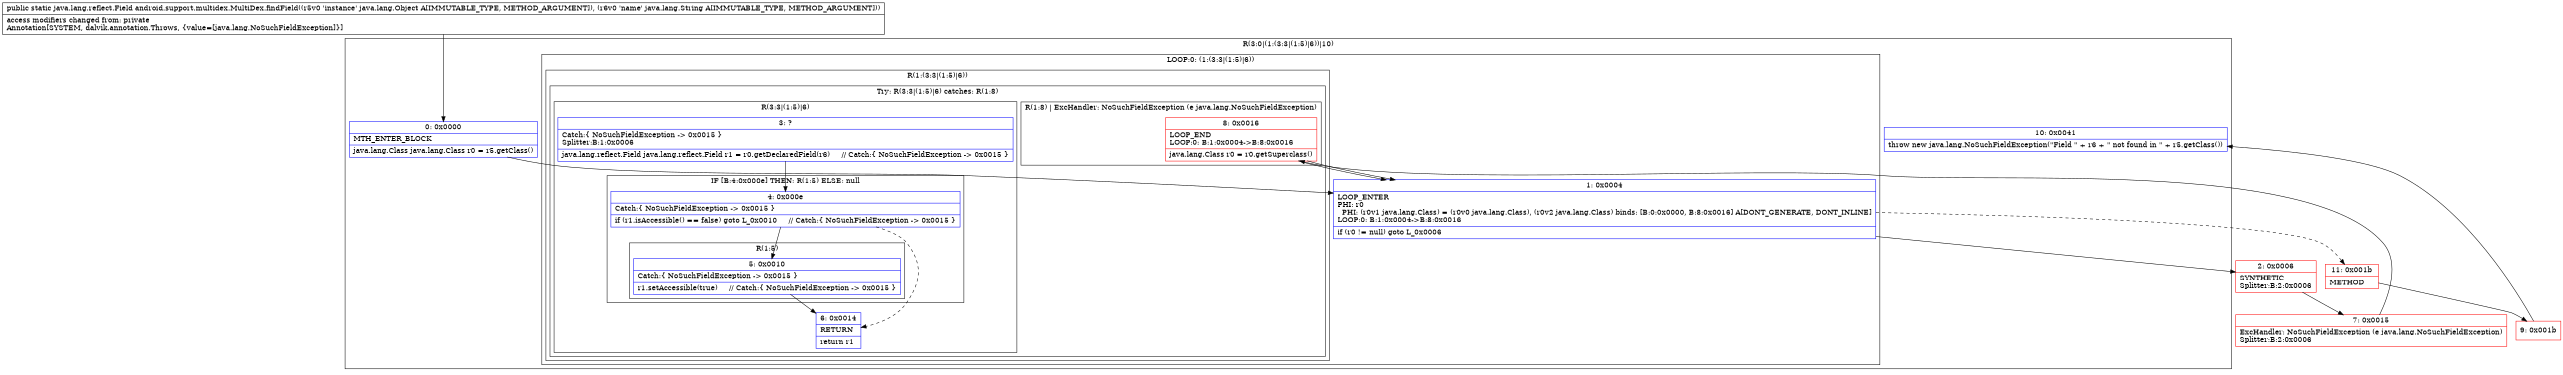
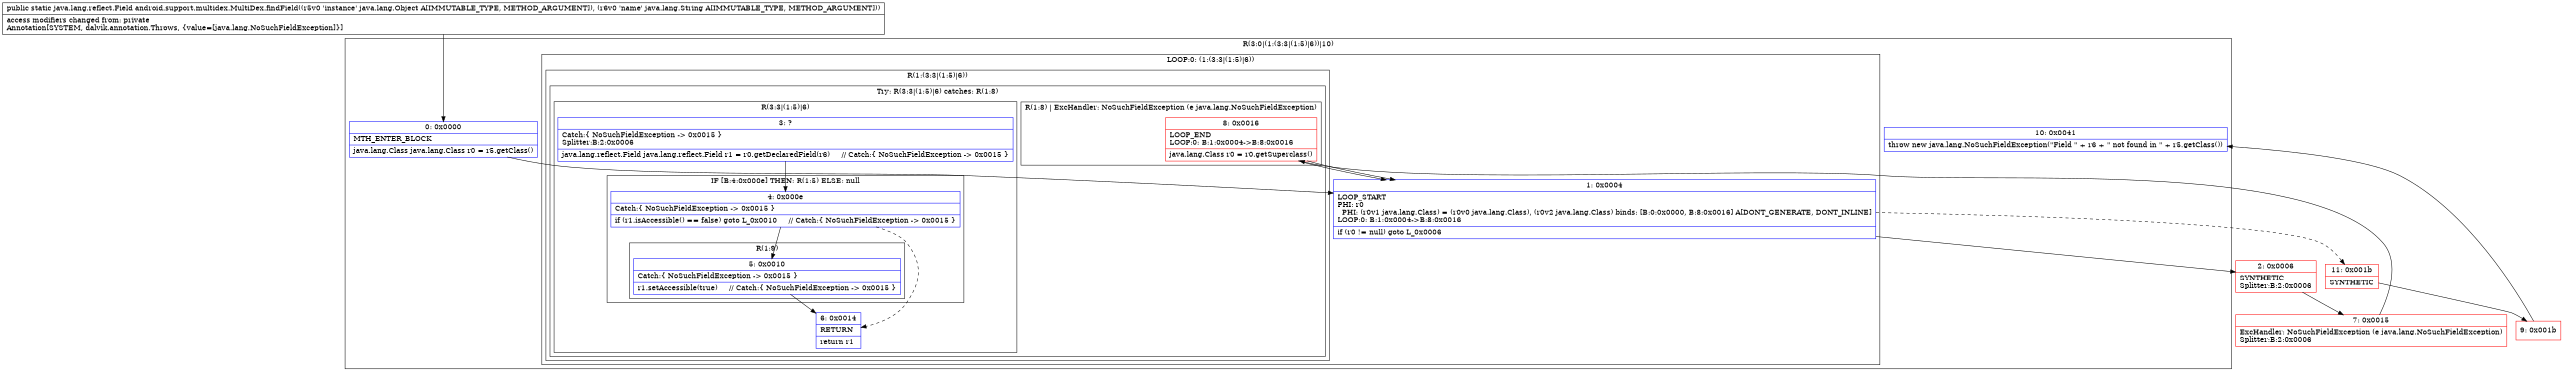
node "3: ?": text "Splitter:B:1:0x0006" -> "Splitter:B:2:0x0006"
node "1: 0x0004": text "LOOP_ENTER" -> "LOOP_START"
cluster "R(1:5)": label "R(1:5)" -> "R(1:9)"
node "11: 0x001b": text "METHOD" -> "SYNTHETIC"
